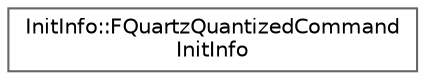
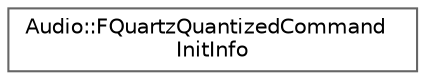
node "InitInfo::FQuartzQuantizedCommand InitInfo": label "InitInfo::FQuartzQuantizedCommand InitInfo" -> "Audio::FQuartzQuantizedCommand InitInfo"
